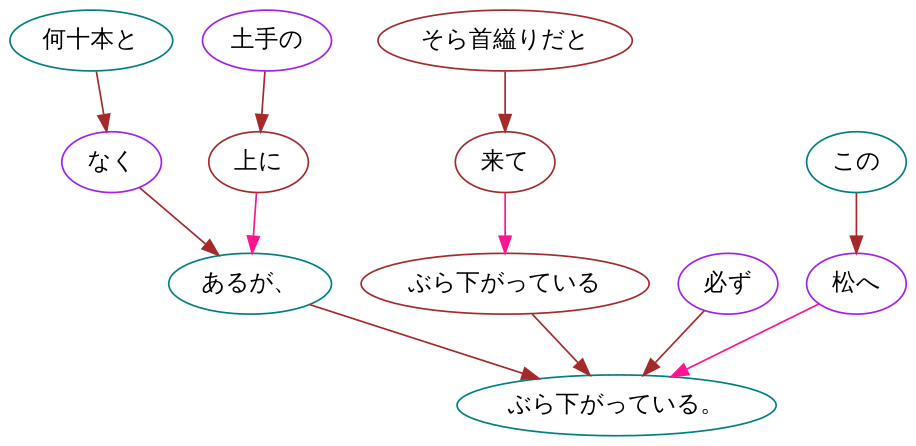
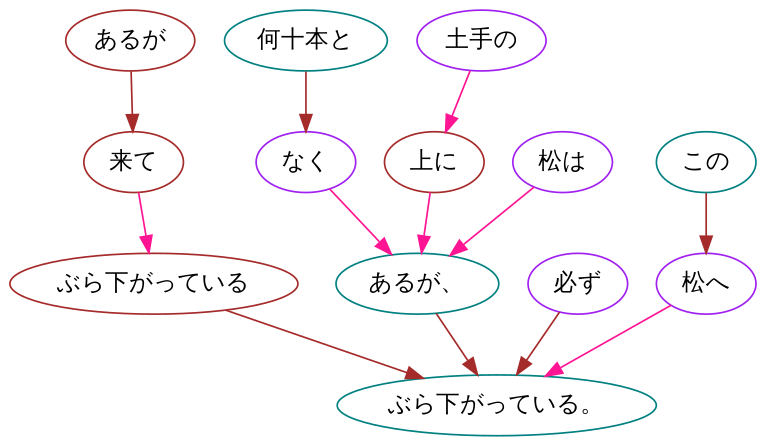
node "そら首縊りだと": label "そら首縊りだと" -> "あるが"
edge "土手の" -> "上に": color brown -> deeppink
node "松は": added
edge "なく" -> "あるが、": color brown -> deeppink
